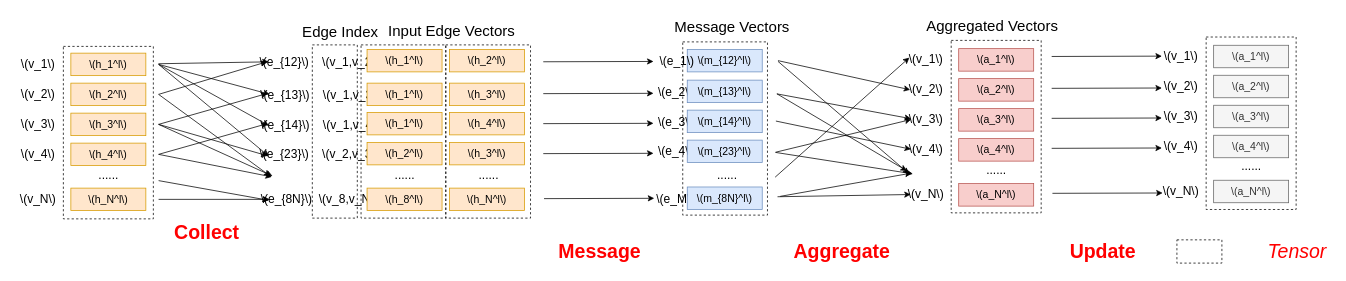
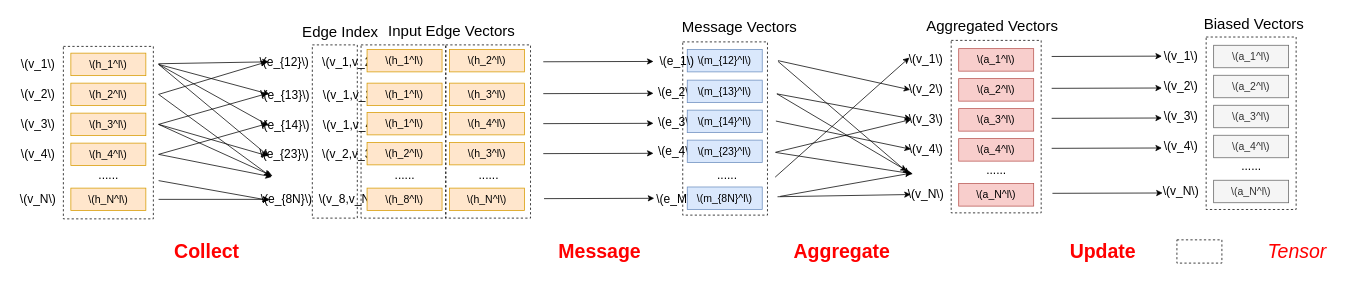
node "Biased Vectors": added
node "Message Vectors": moved (732, 26) -> (740, 26)
node "Collect": moved (206, 233) -> (206, 251)
